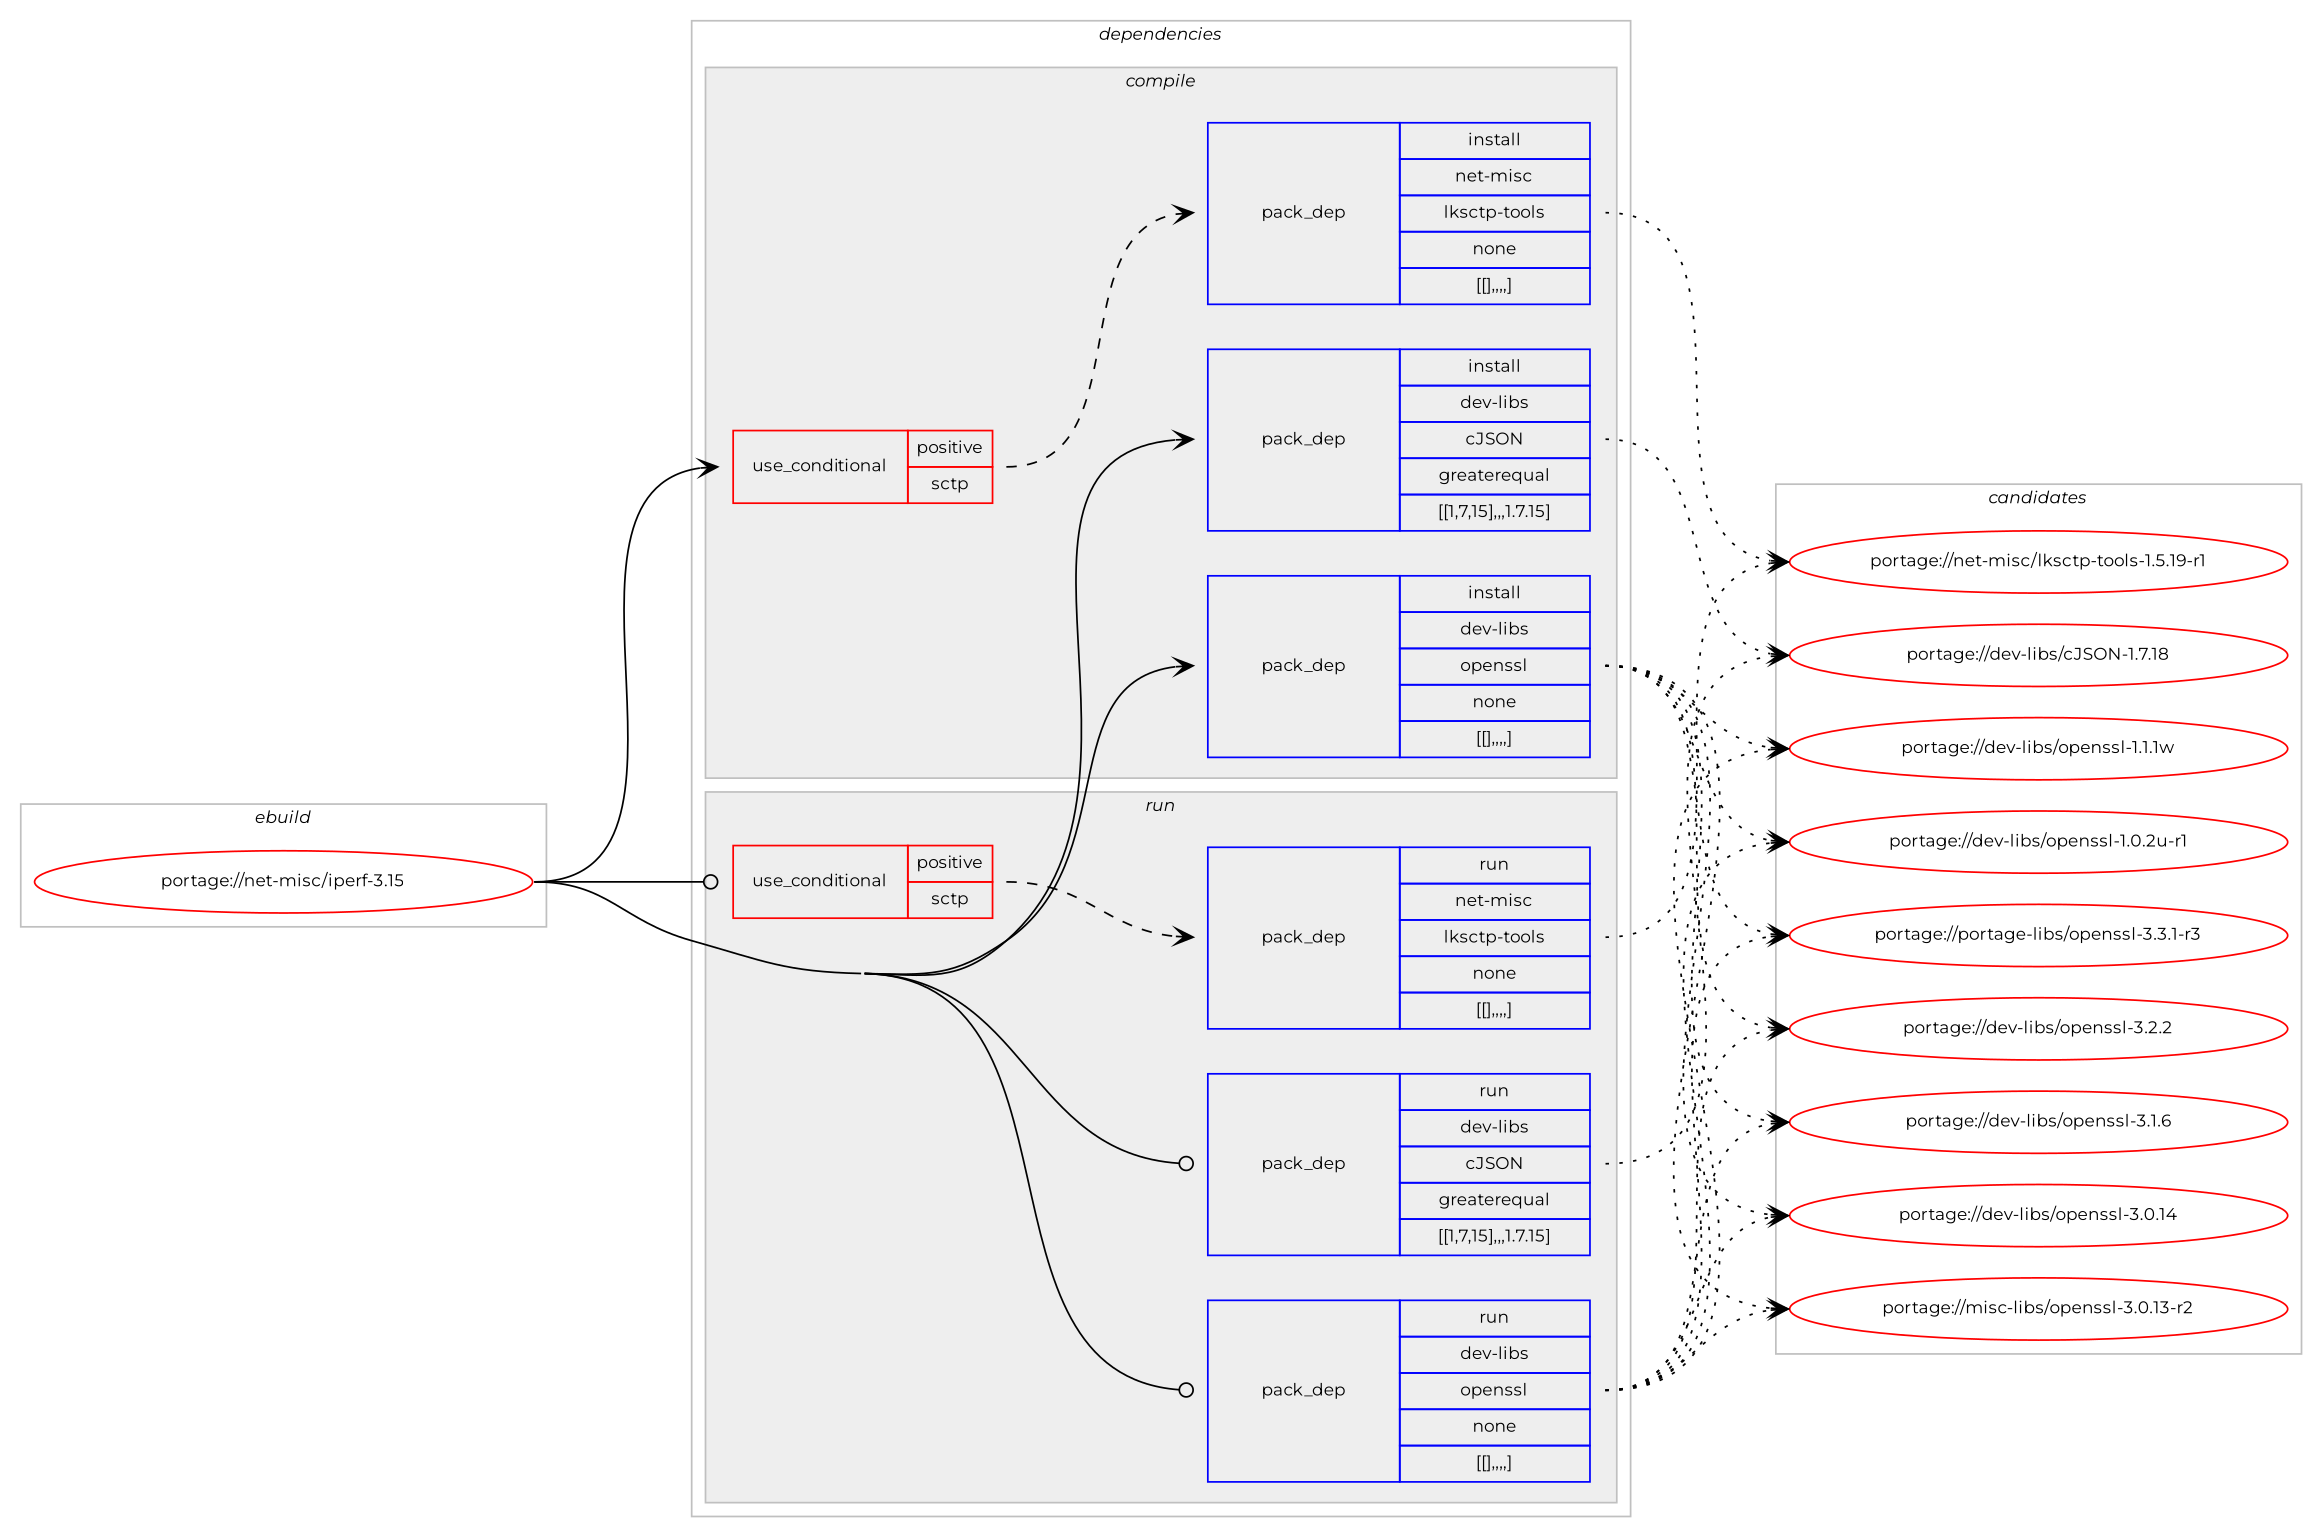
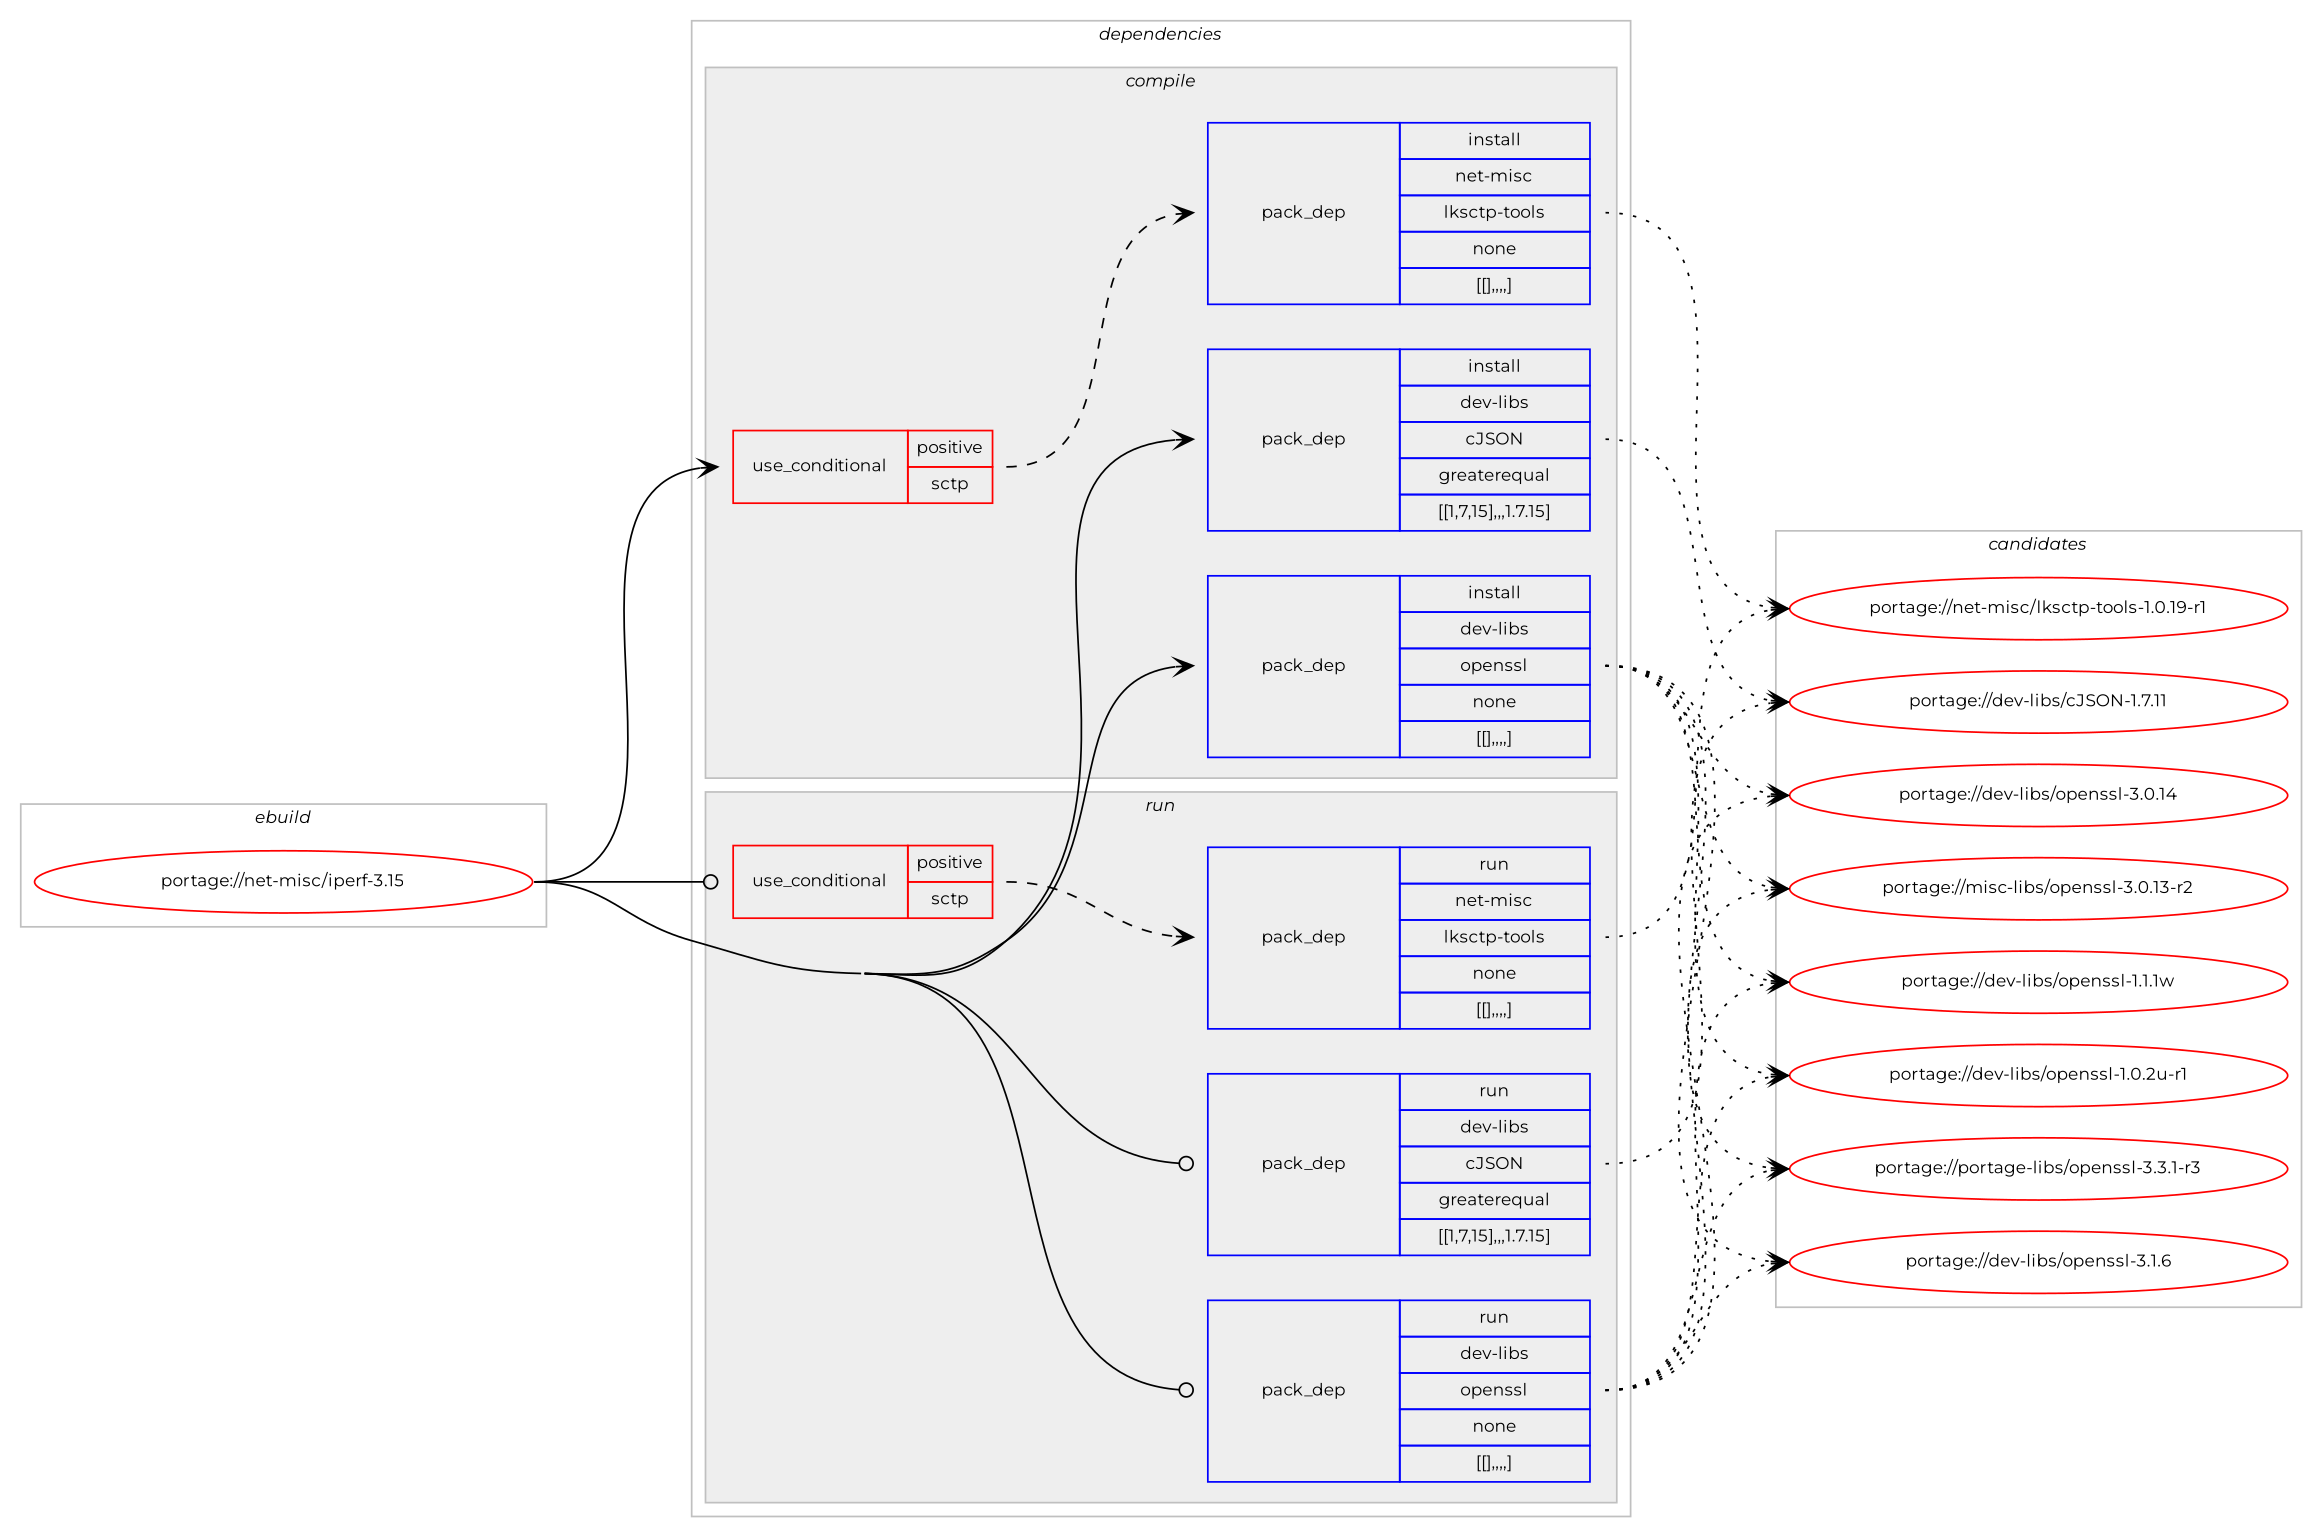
node "portage://net-misc/lksctp-tools-1.5.19-r1": label "portage://net-misc/lksctp-tools-1.5.19-r1" -> "portage://net-misc/lksctp-tools-1.0.19-r1"
node "portage://dev-libs/cJSON-1.7.18": label "portage://dev-libs/cJSON-1.7.18" -> "portage://dev-libs/cJSON-1.7.11"
node "portage://dev-libs/openssl-3.2.2": removed
